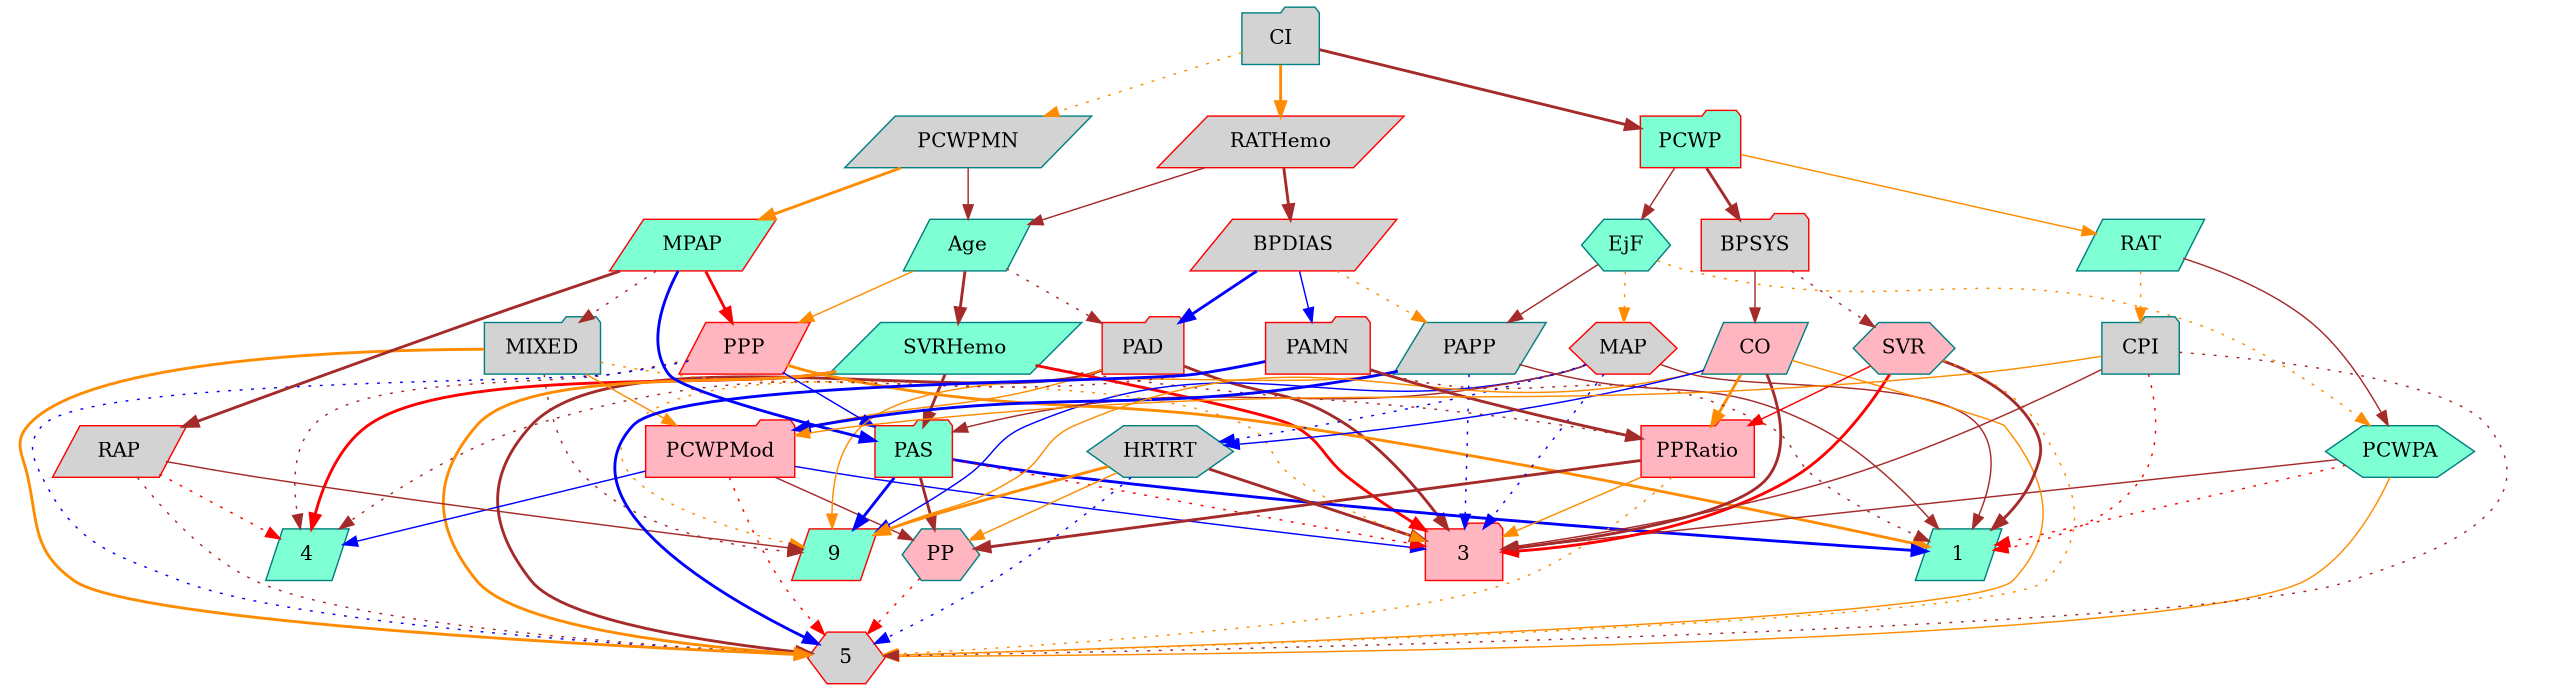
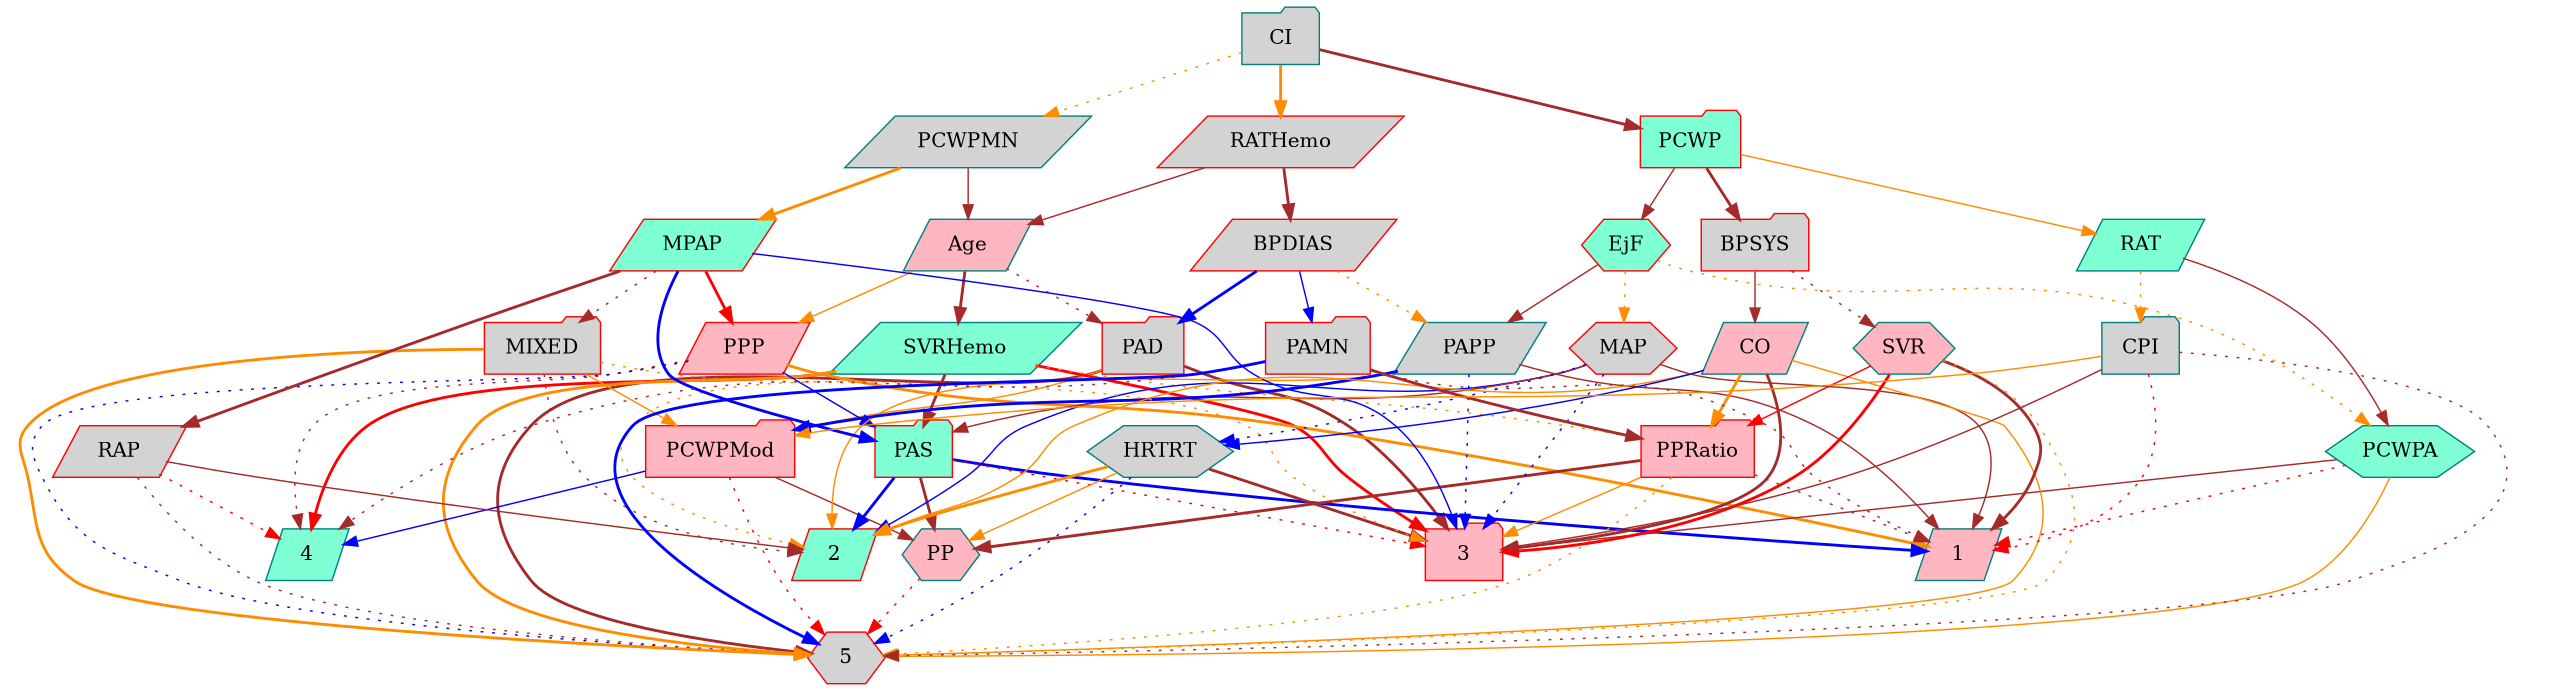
node "Age": fillcolor aquamarine -> lightpink
node "EjF": color teal -> red
node "MIXED": color teal -> red
edge "SVRHemo" -> "PPRatio": color brown -> darkorange
edge "PPRatio" -> "1": added
edge "PCWPMod" -> "3": now "MPAP" -> "3"
node "9": label "9" -> "2"
node "1": fillcolor aquamarine -> lightpink
